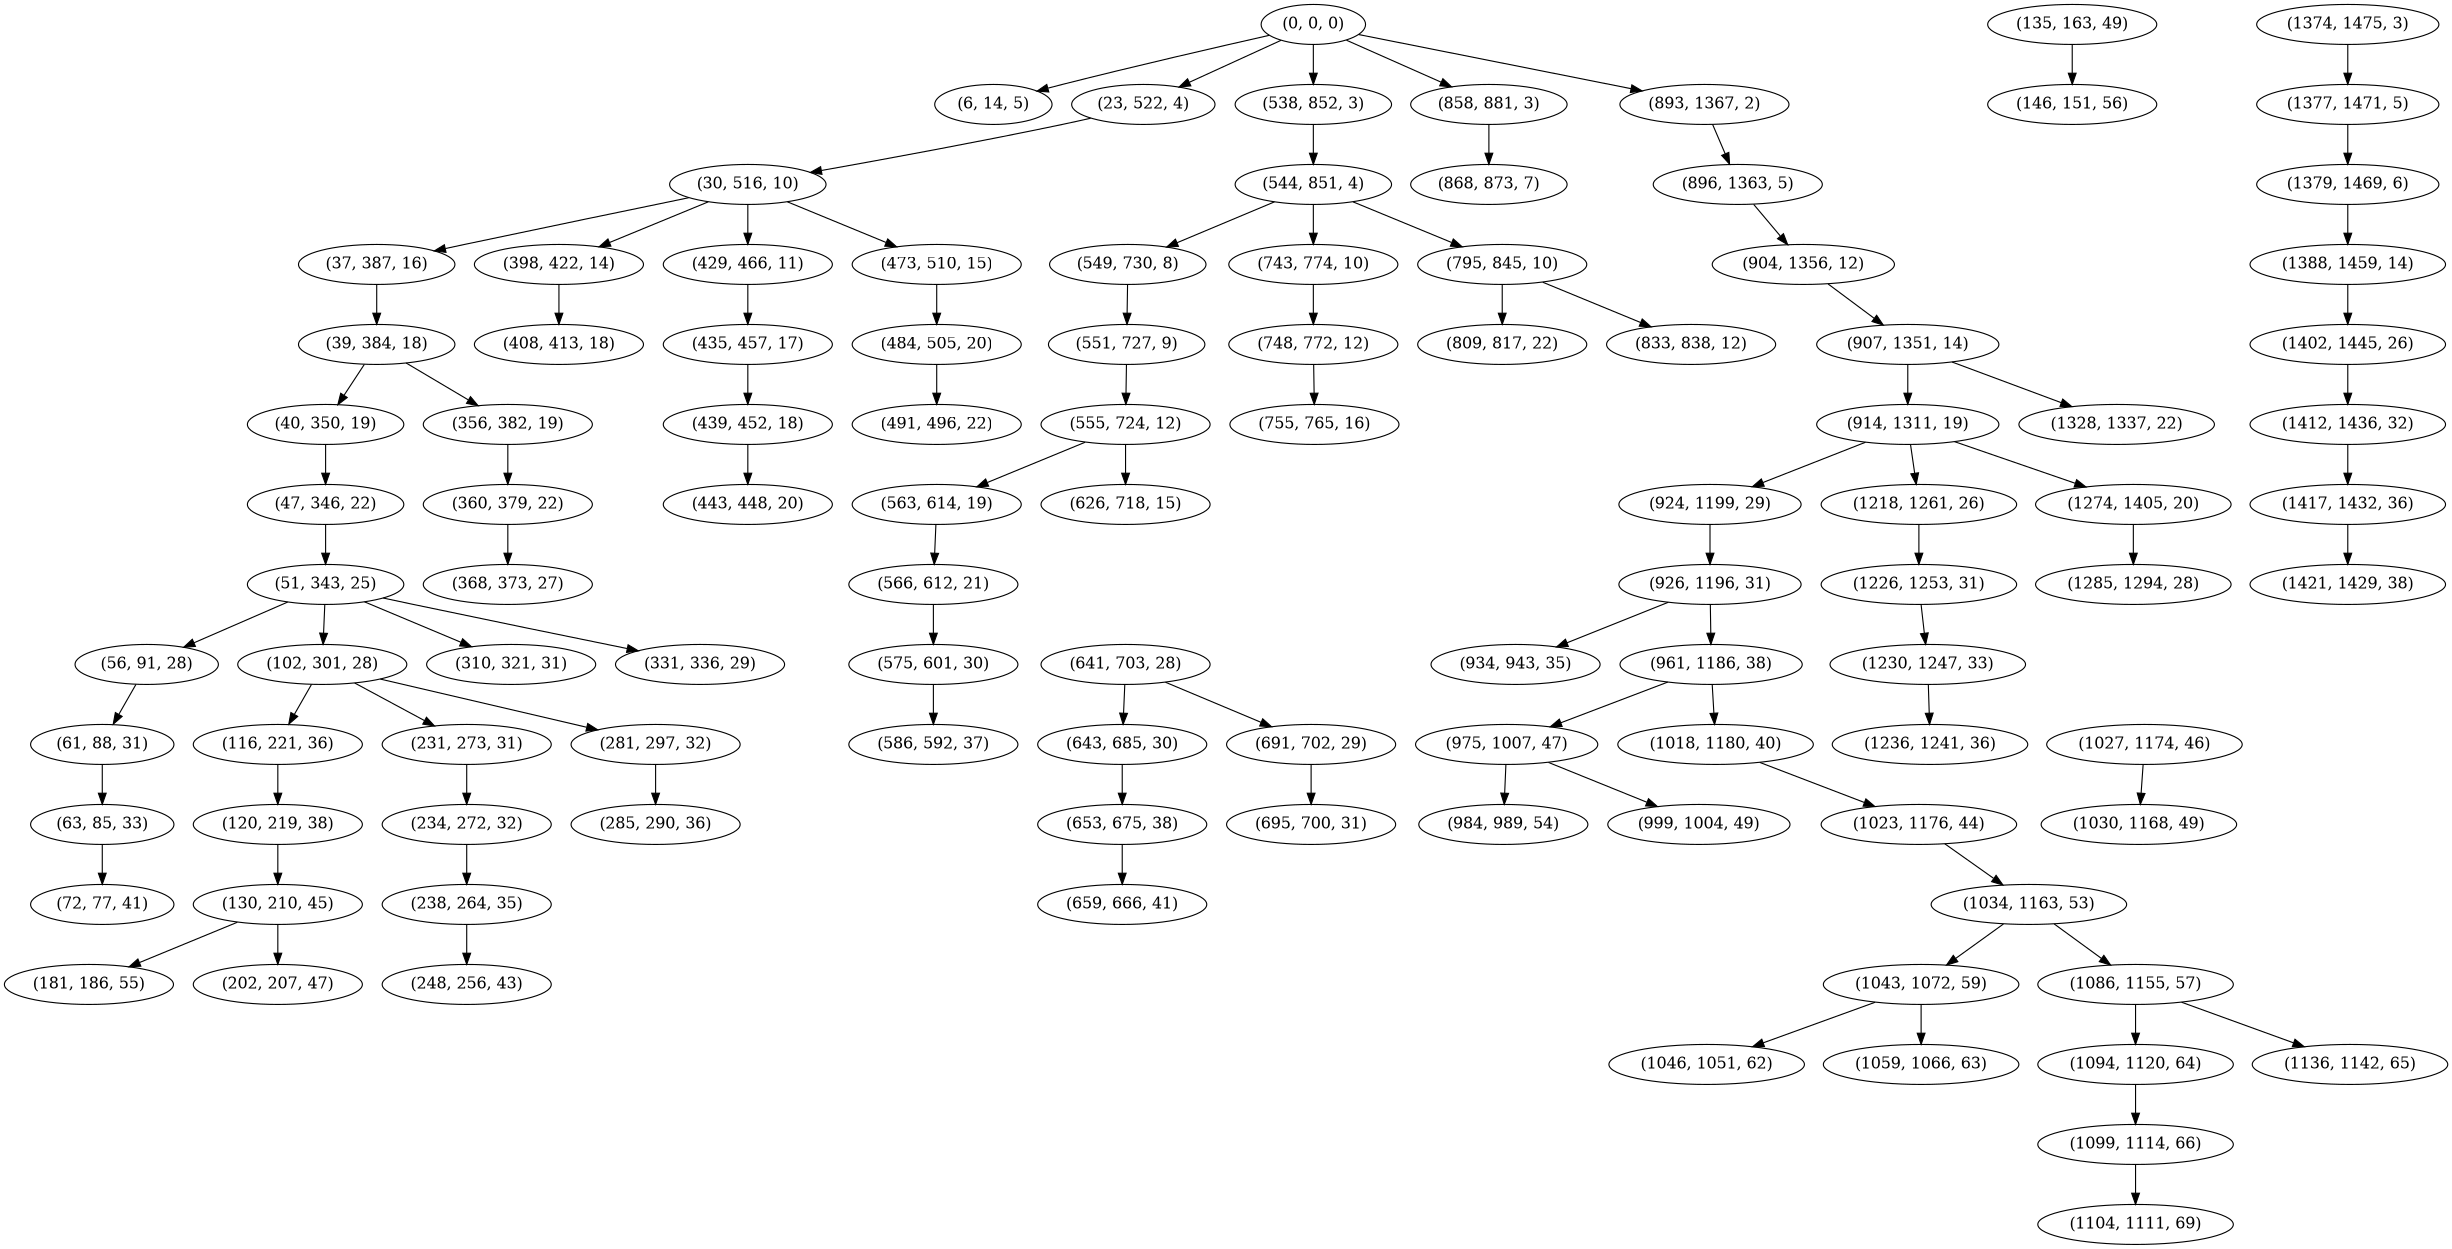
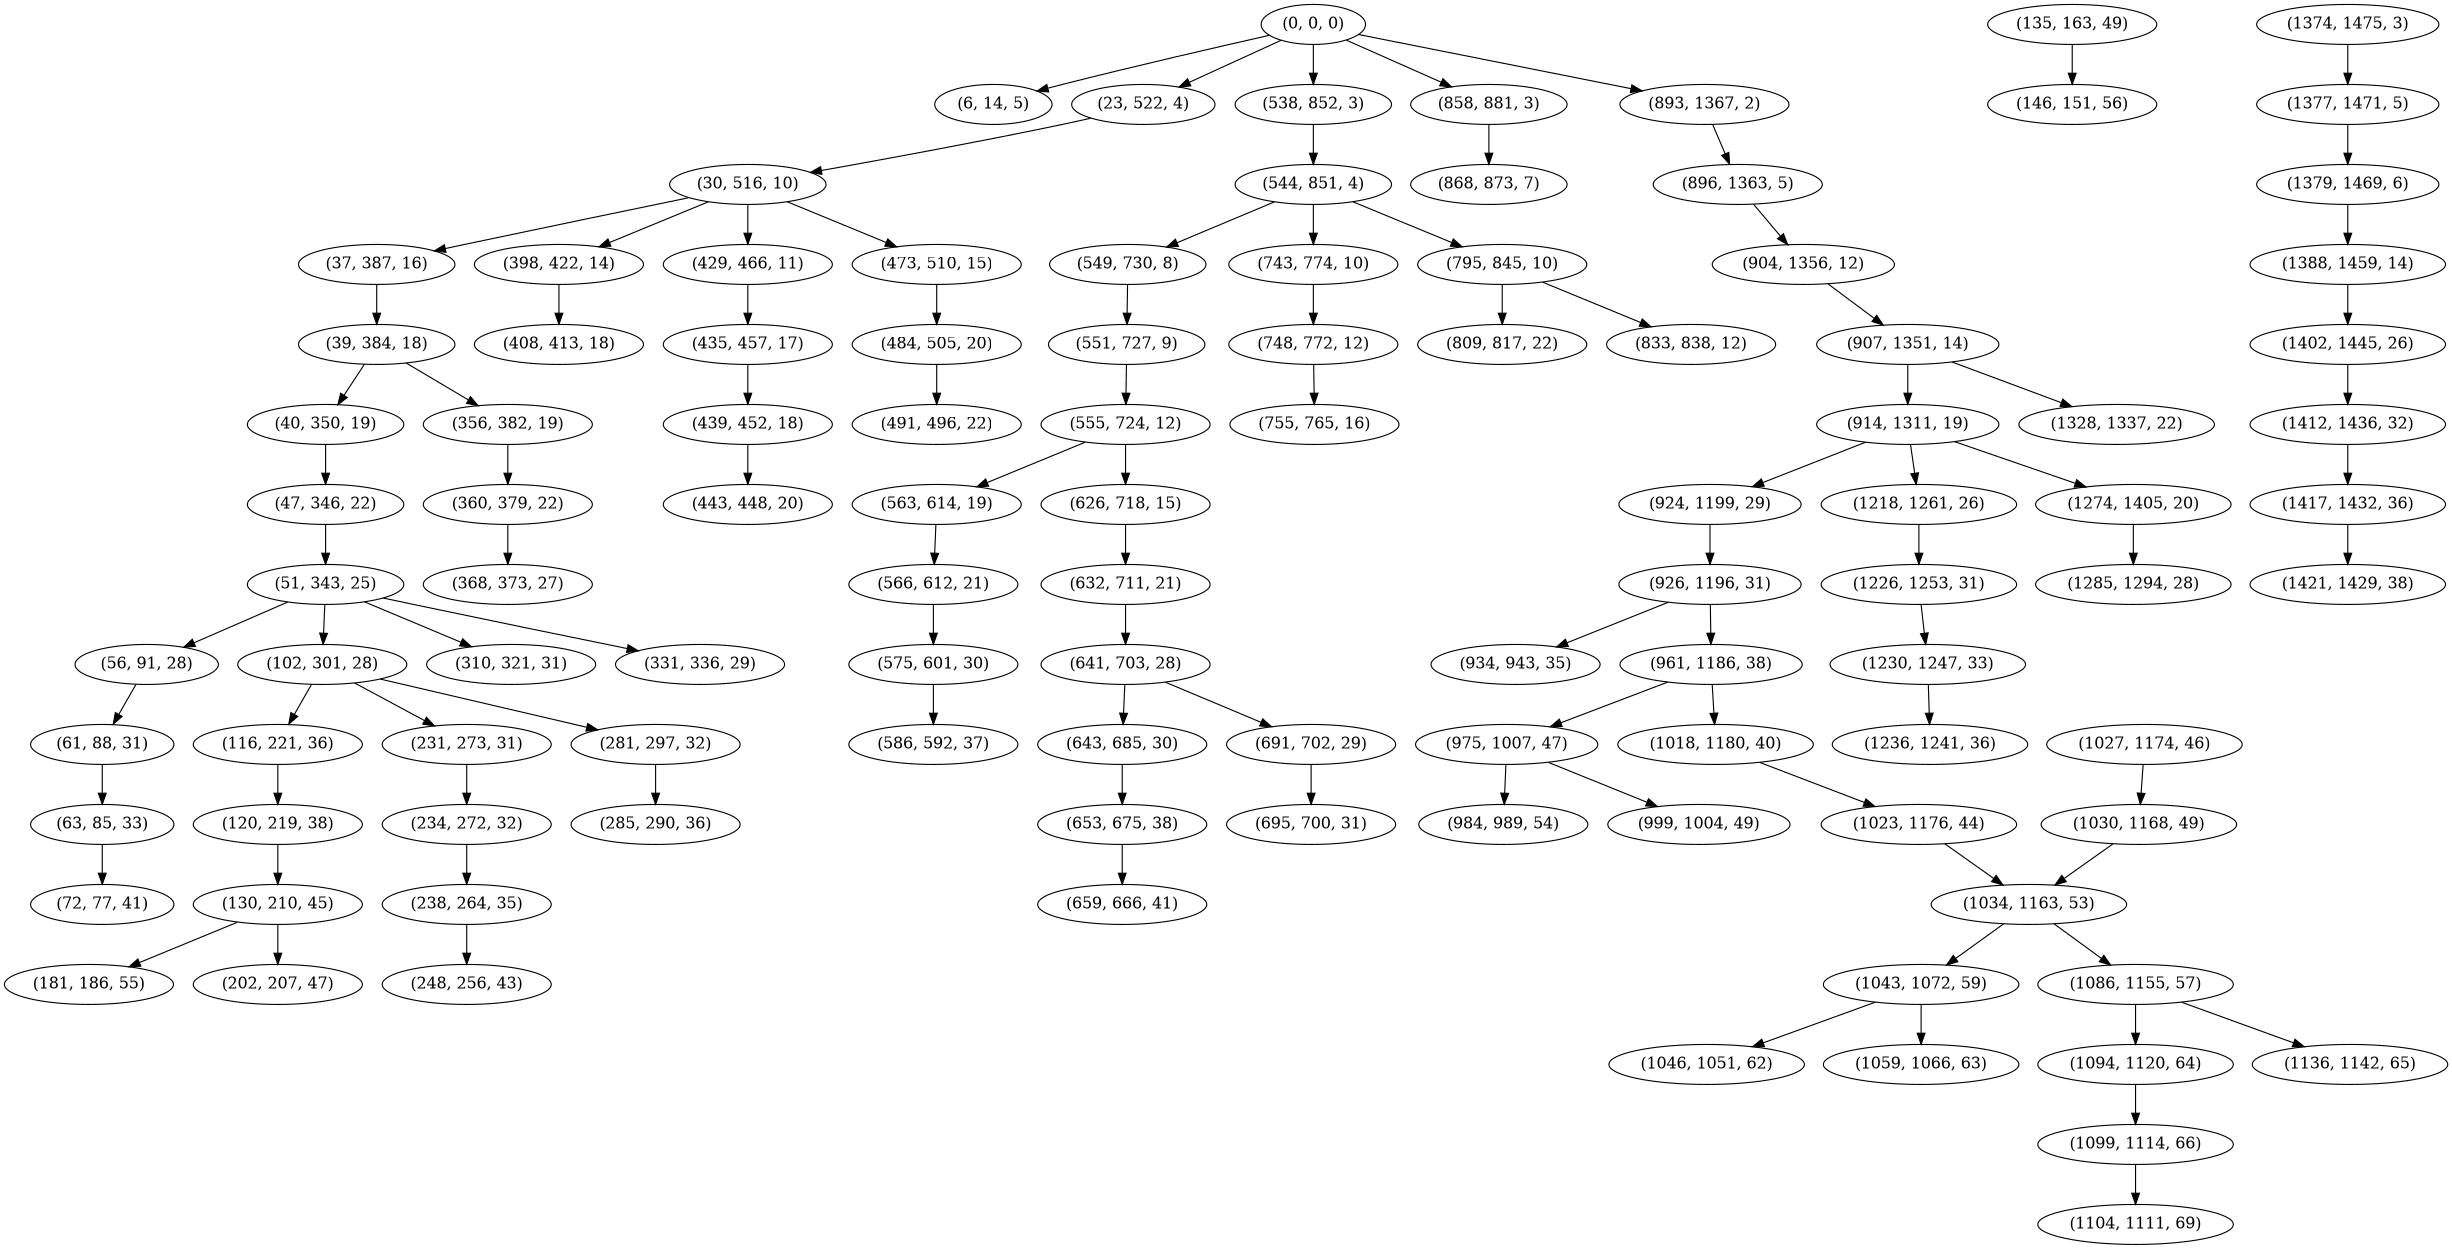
node "(632, 711, 21)": added
edge "(1030, 1168, 49)" -> "(1034, 1163, 53)": added
